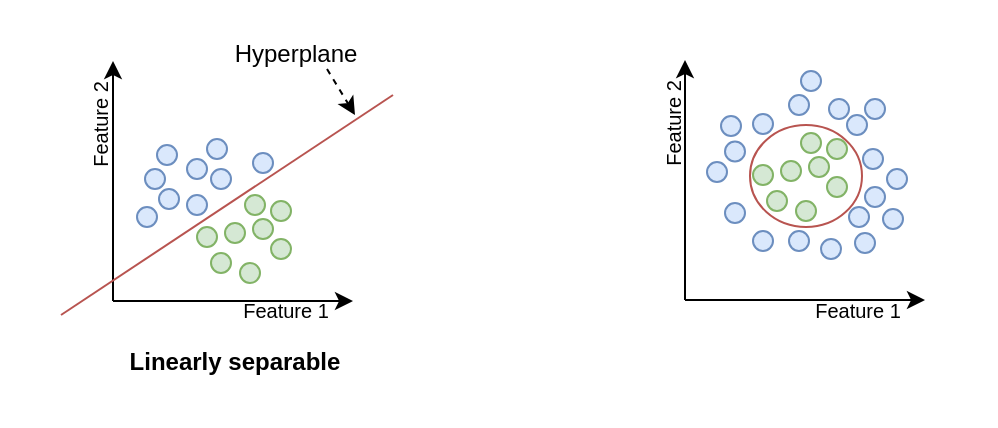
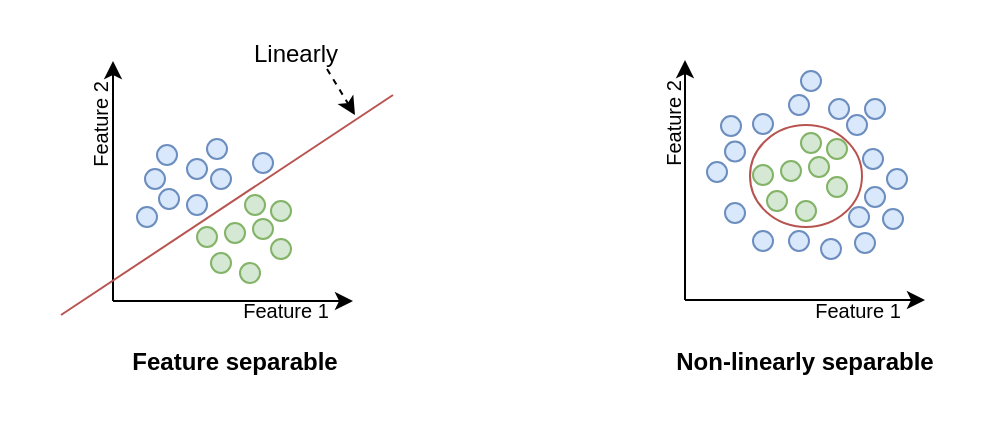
node "Hyperplane": label "Hyperplane" -> "Linearly"
node "Linearly separable": label "Linearly separable" -> "Feature separable"
node "Non-linearly separable": added
